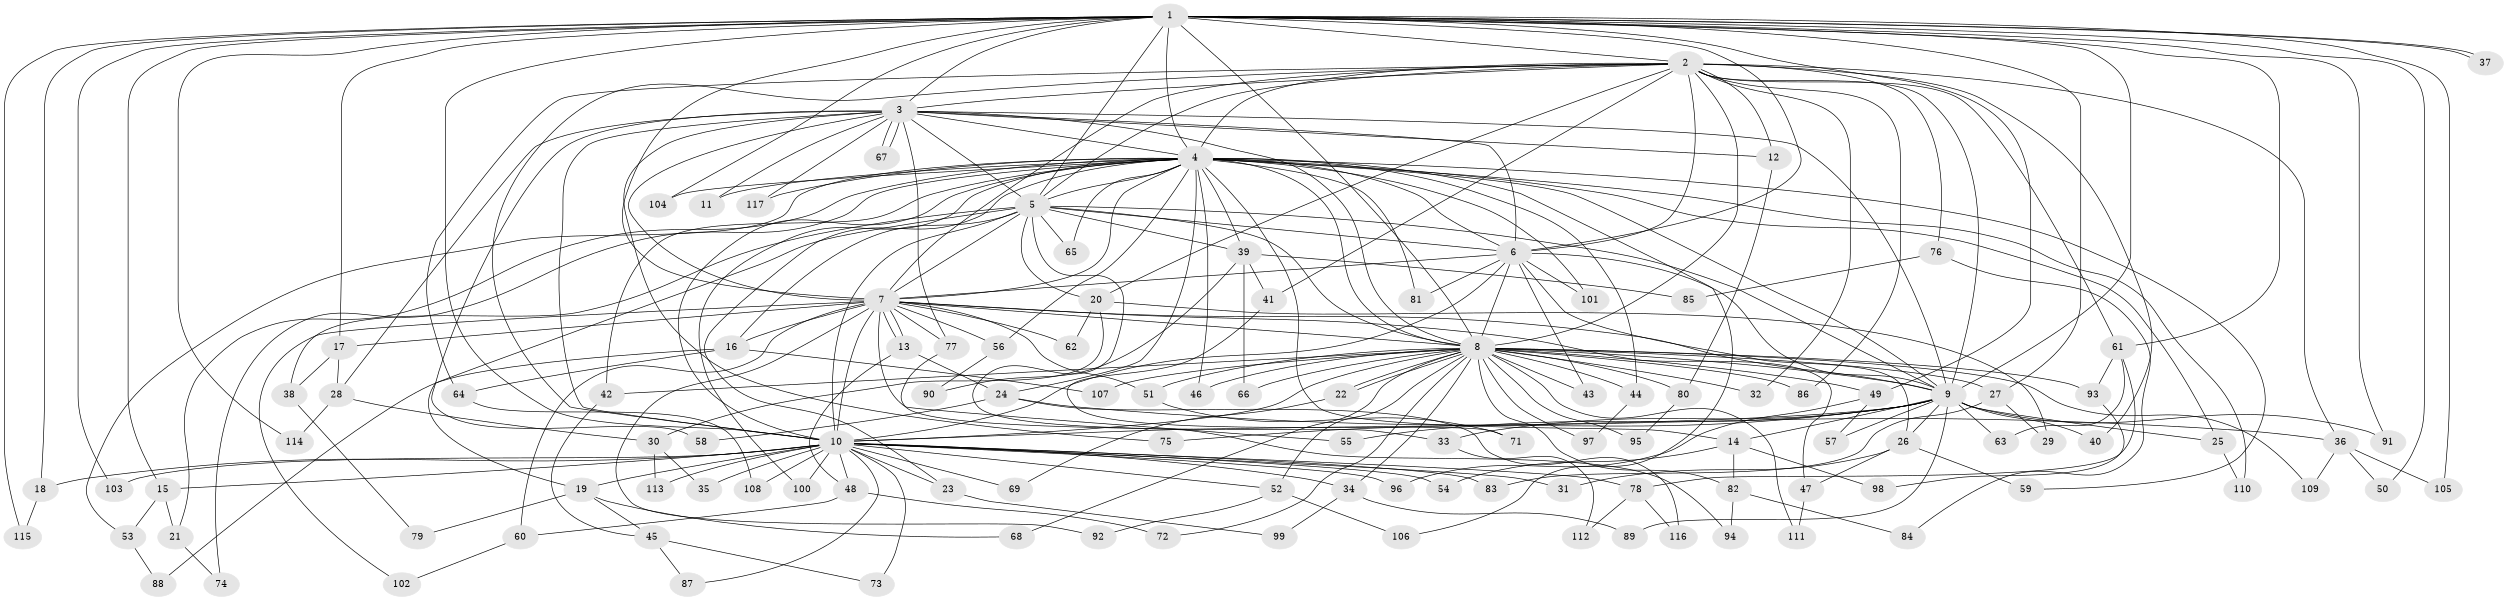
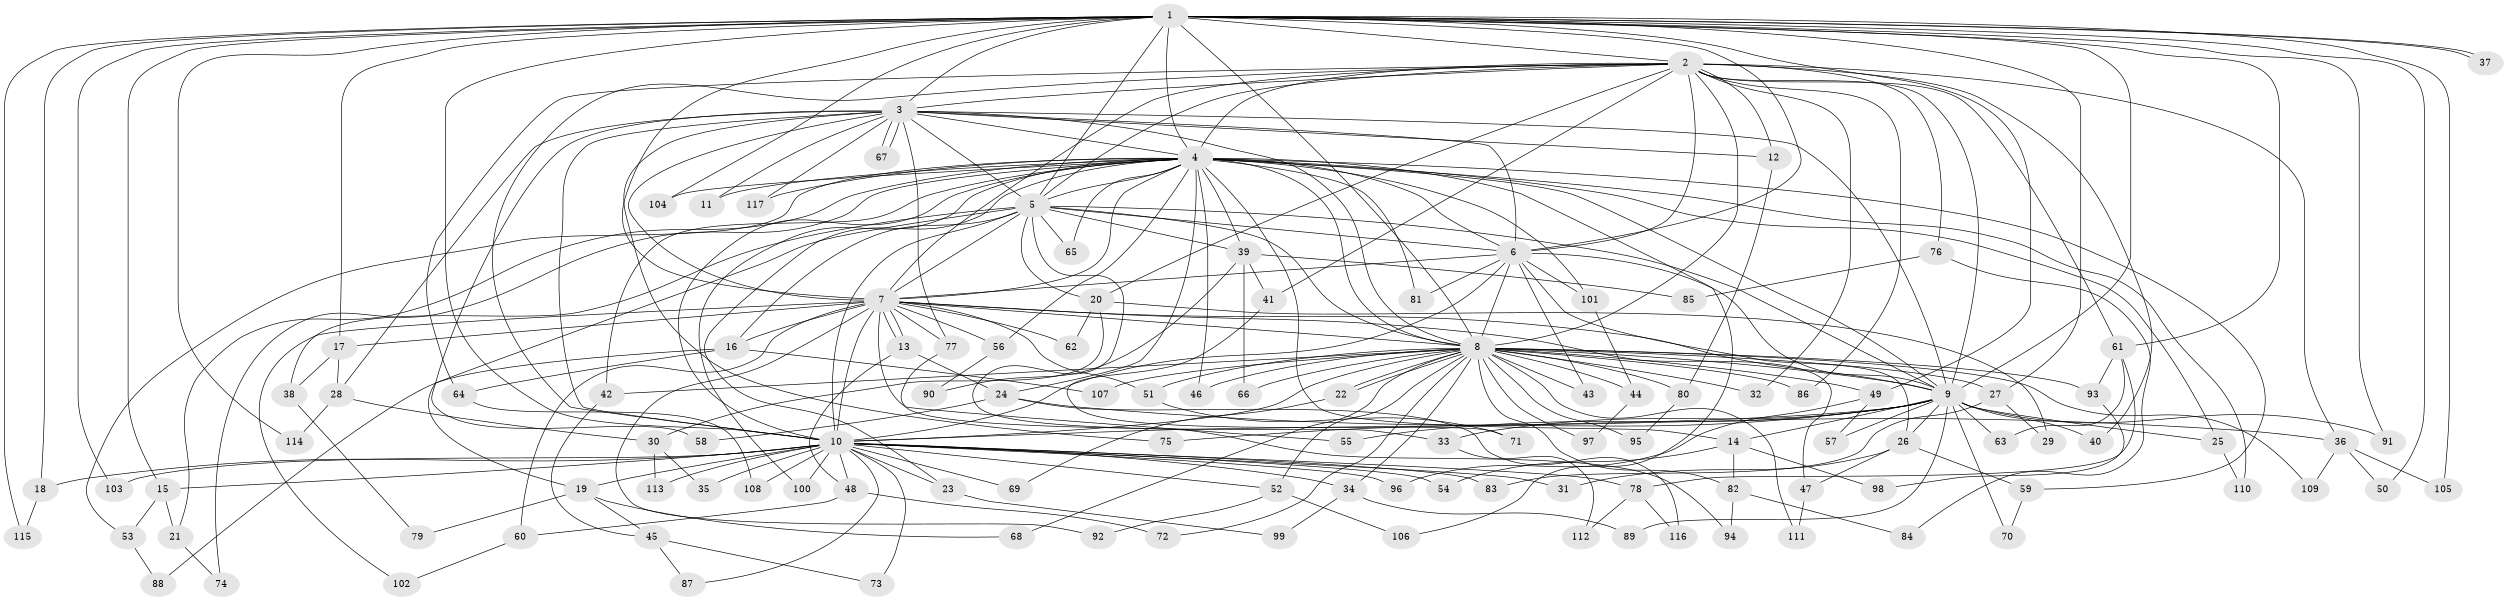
edge "4" -- "44": now "101" -- "44"
node "70": added
